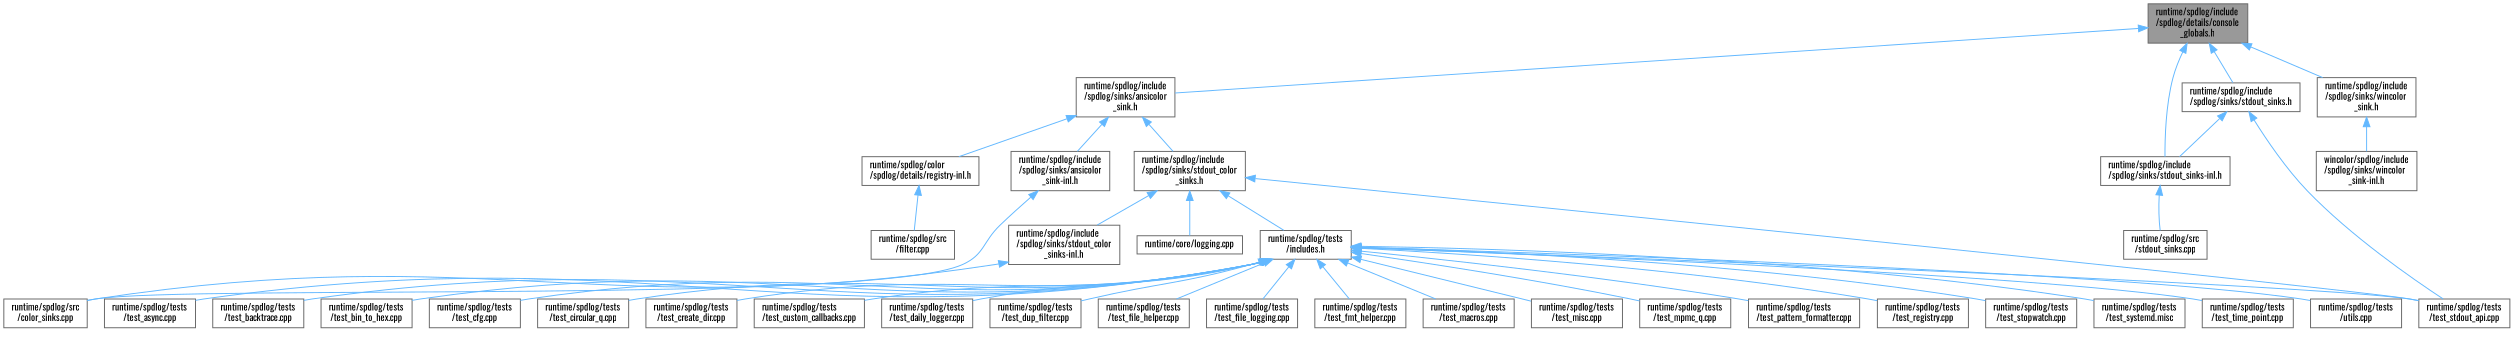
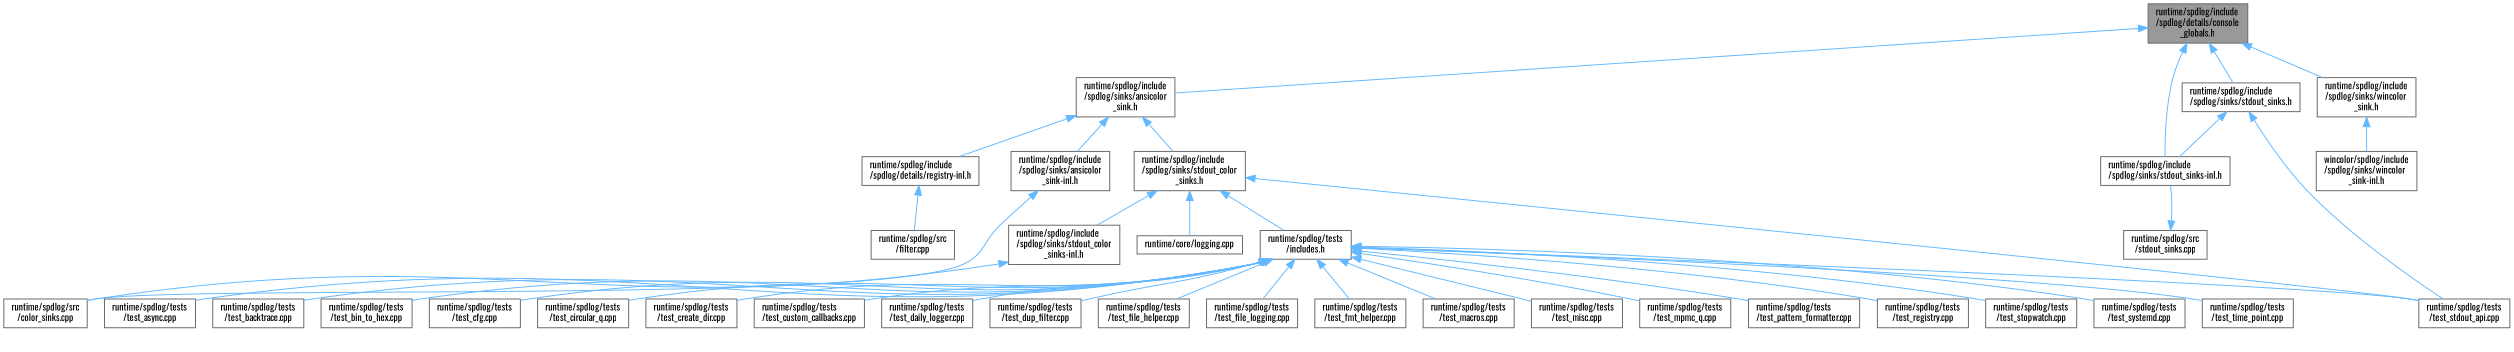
node "runtime/spdlog/color /spdlog/details/registry-inl.h": label "runtime/spdlog/color /spdlog/details/registry-inl.h" -> "runtime/spdlog/include /spdlog/details/registry-inl.h"
edge "runtime/spdlog/src /stdout_sinks.cpp" -> "runtime/spdlog/include /spdlog/sinks/stdout_sinks-inl.h": reversed
node "runtime/spdlog/tests /test_systemd.misc": label "runtime/spdlog/tests /test_systemd.misc" -> "runtime/spdlog/tests /test_systemd.cpp"
node "runtime/spdlog/tests /utils.cpp": removed
